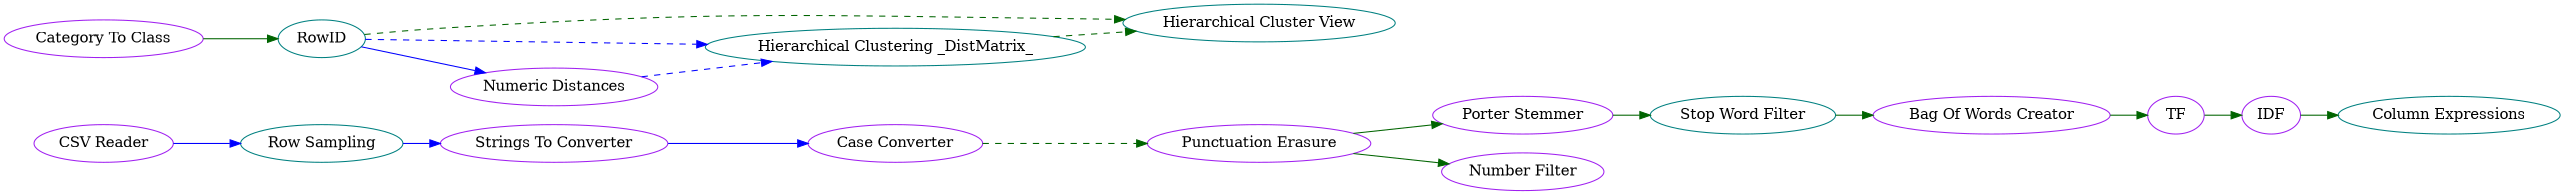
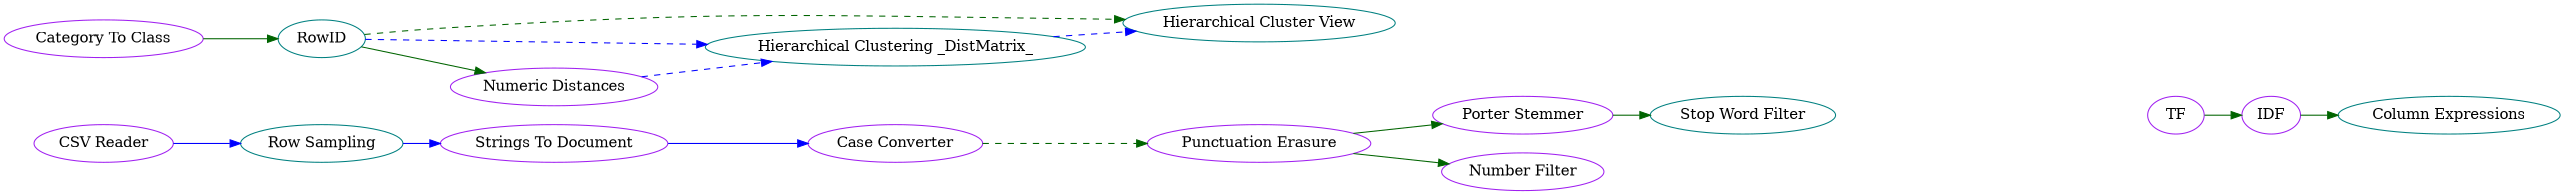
edge "Hierarchical Clustering _DistMatrix_" -> "Hierarchical Cluster View": color darkgreen -> blue
edge "RowID" -> "Numeric Distances": color blue -> darkgreen
node "Bag Of Words Creator": removed
node "Strings To Converter": label "Strings To Converter" -> "Strings To Document"
